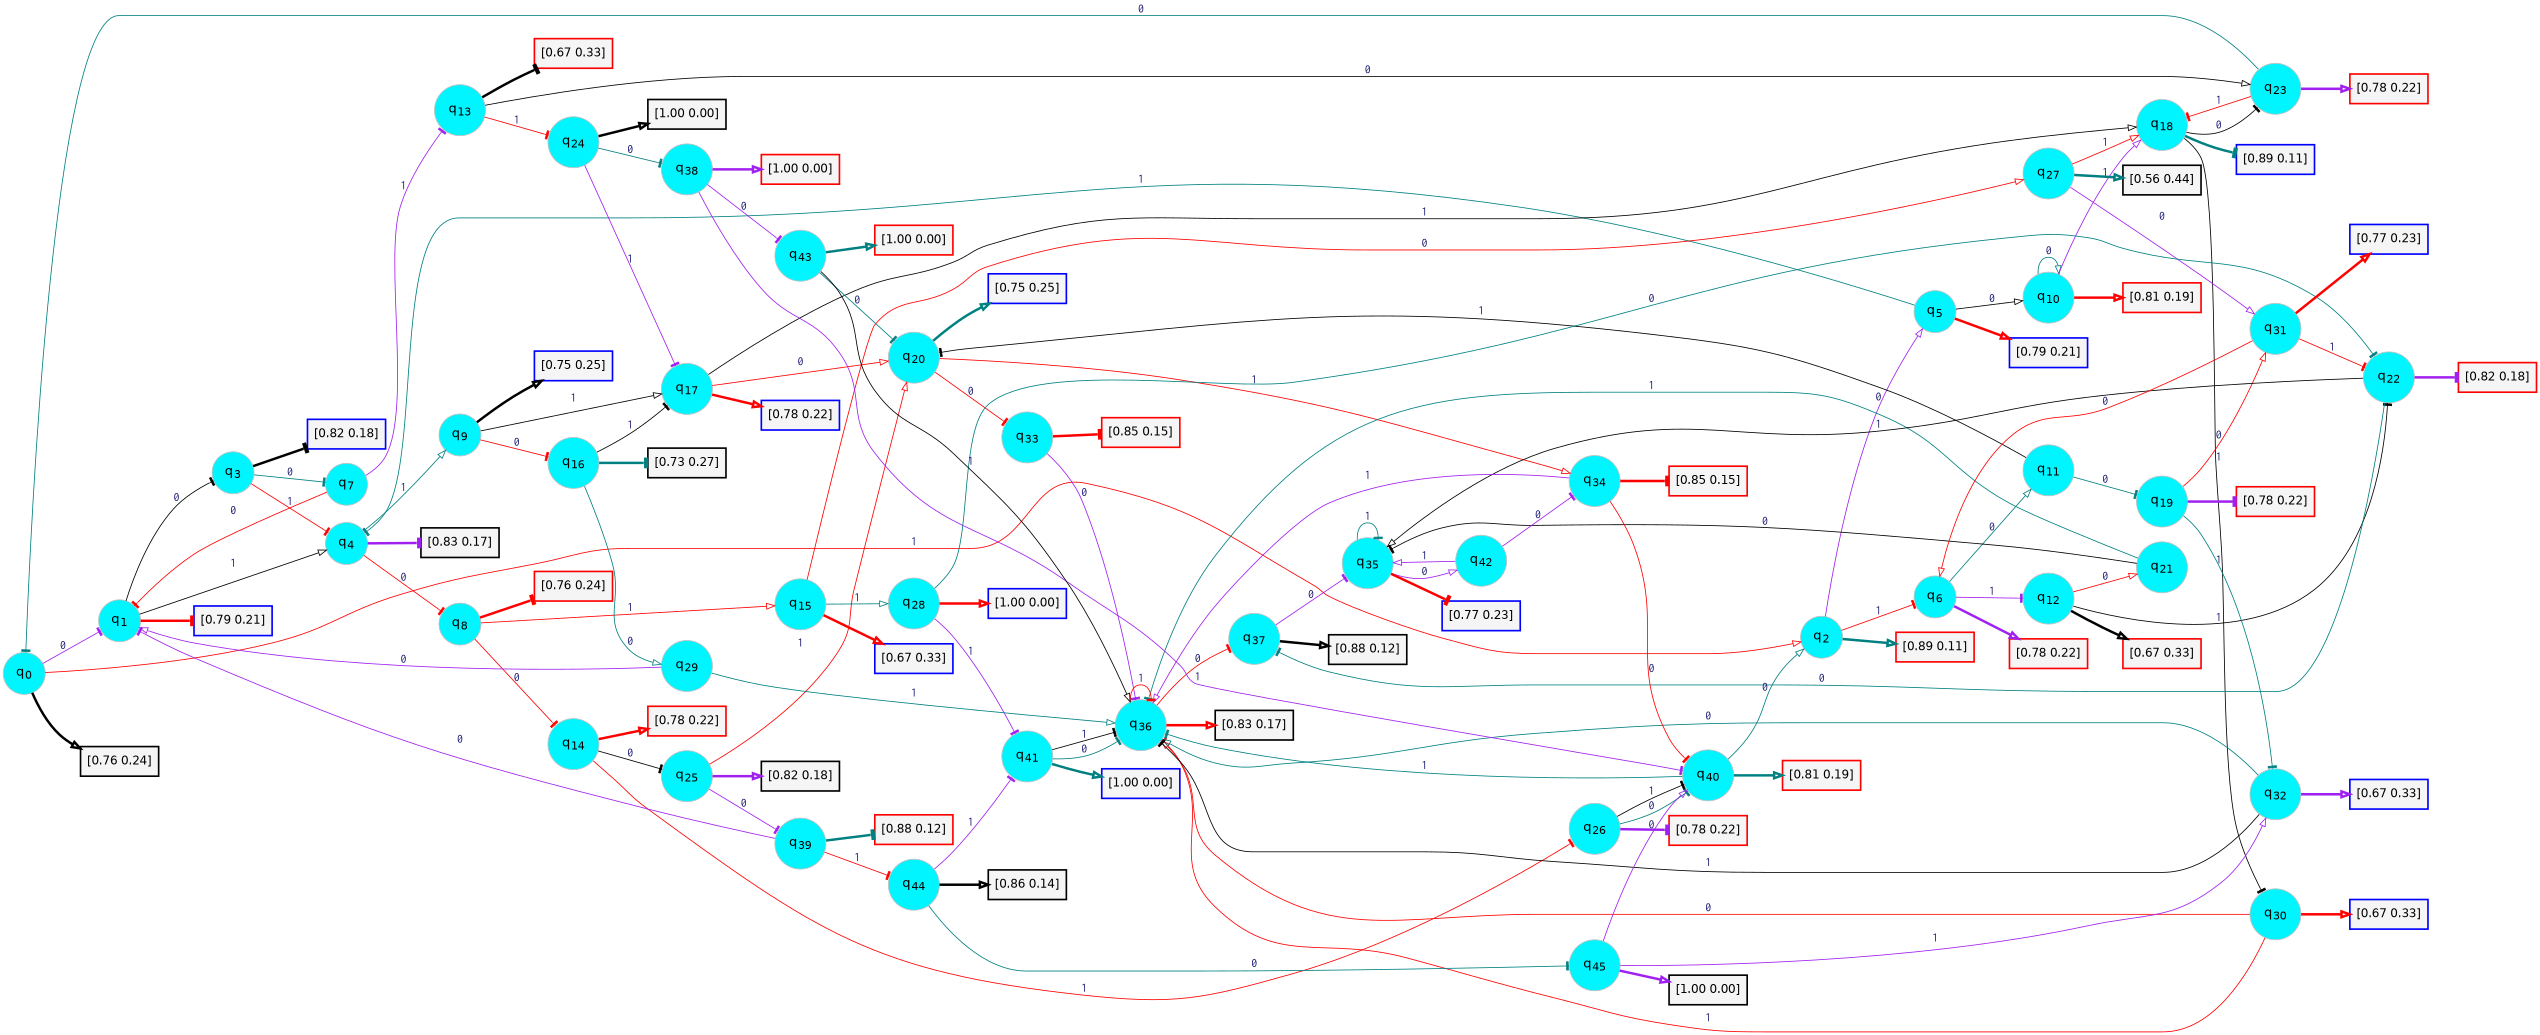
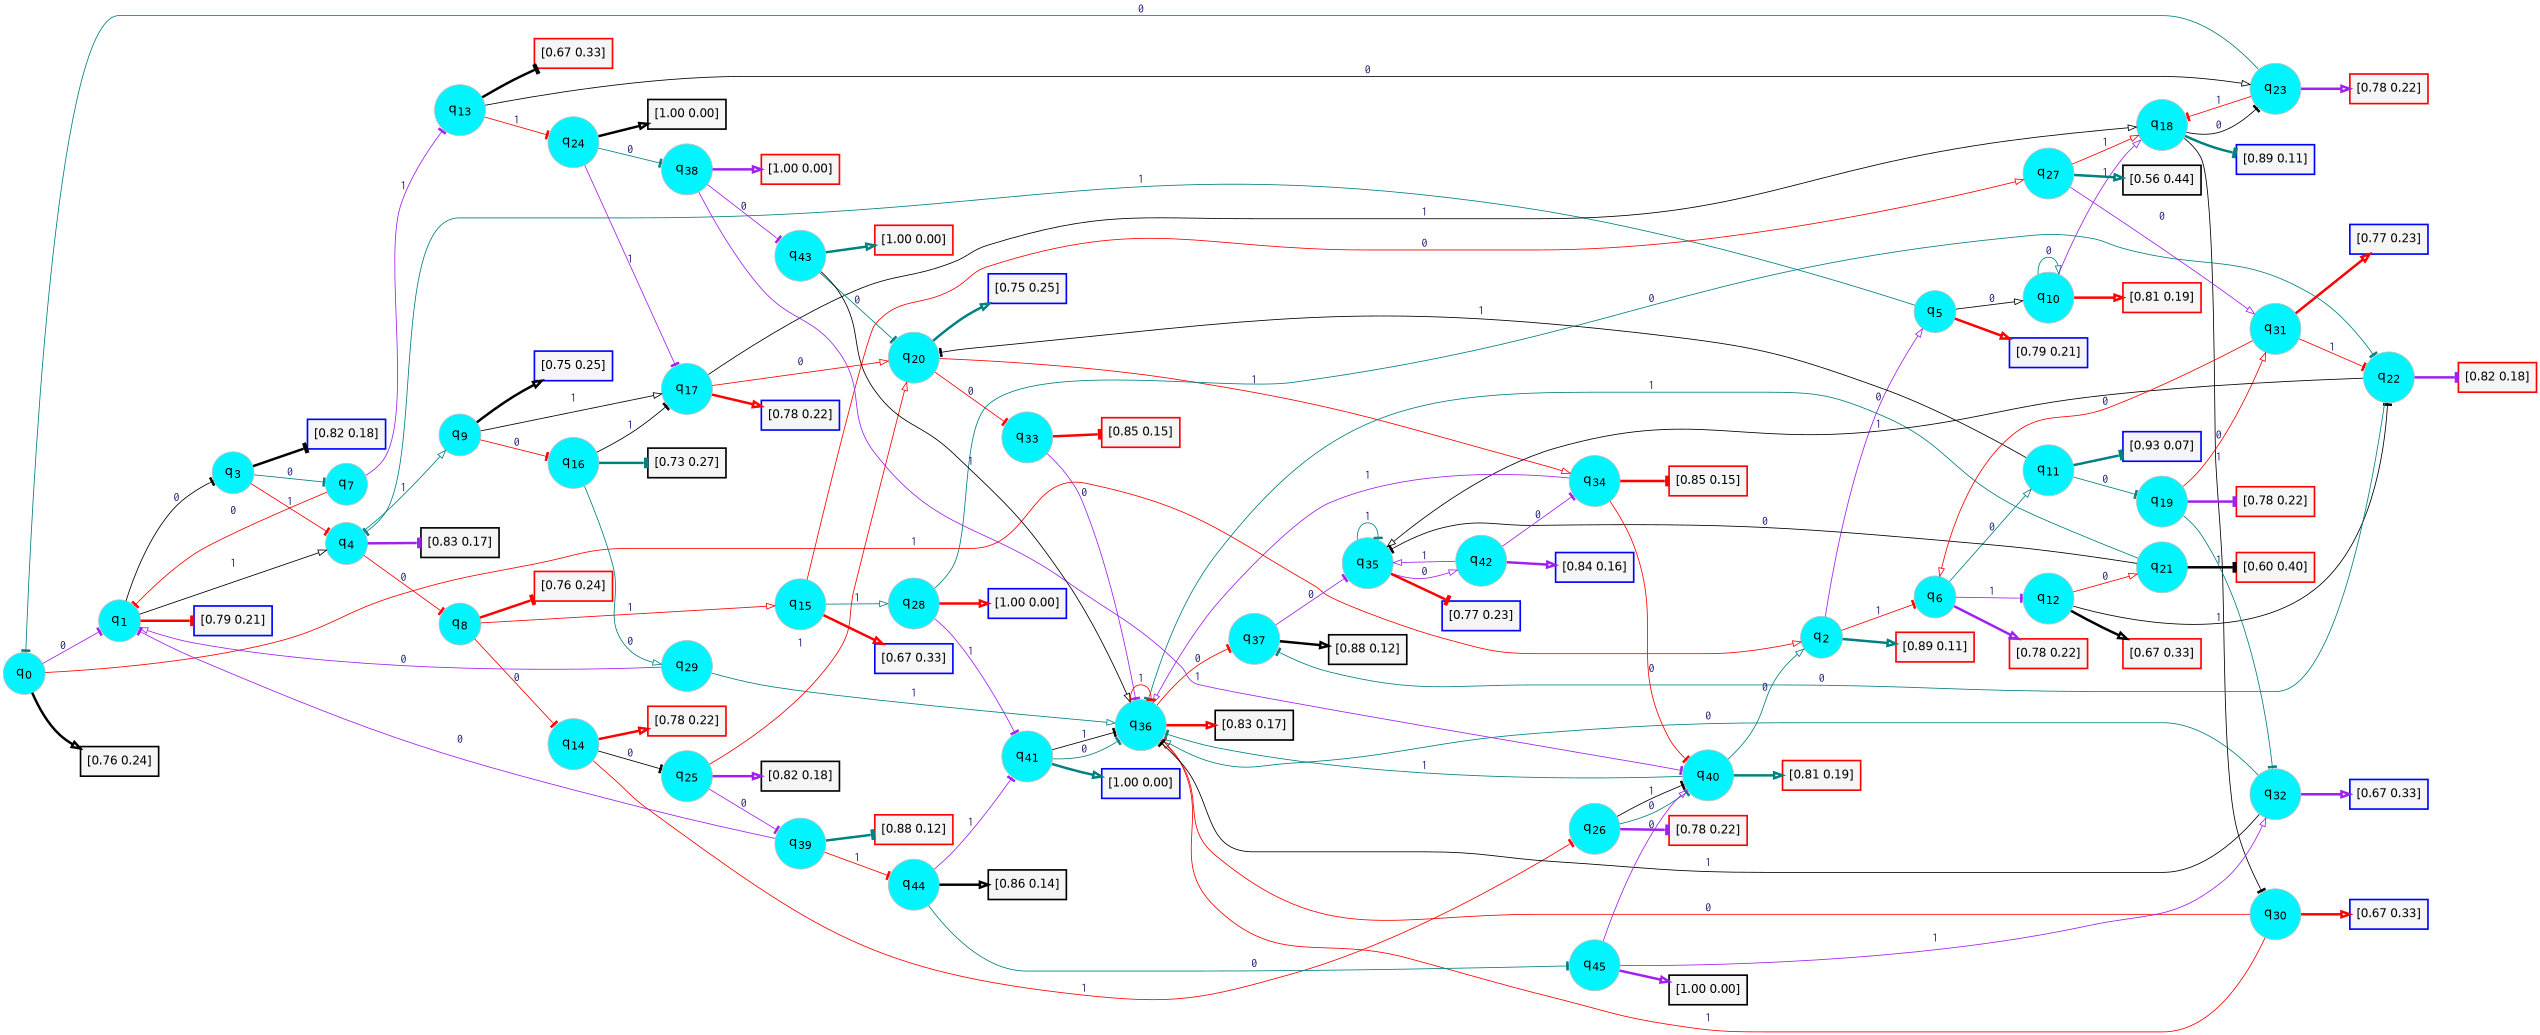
node "[0.93 0.07]": added
node "[0.84 0.16]": added
node "[0.60 0.40]": added
